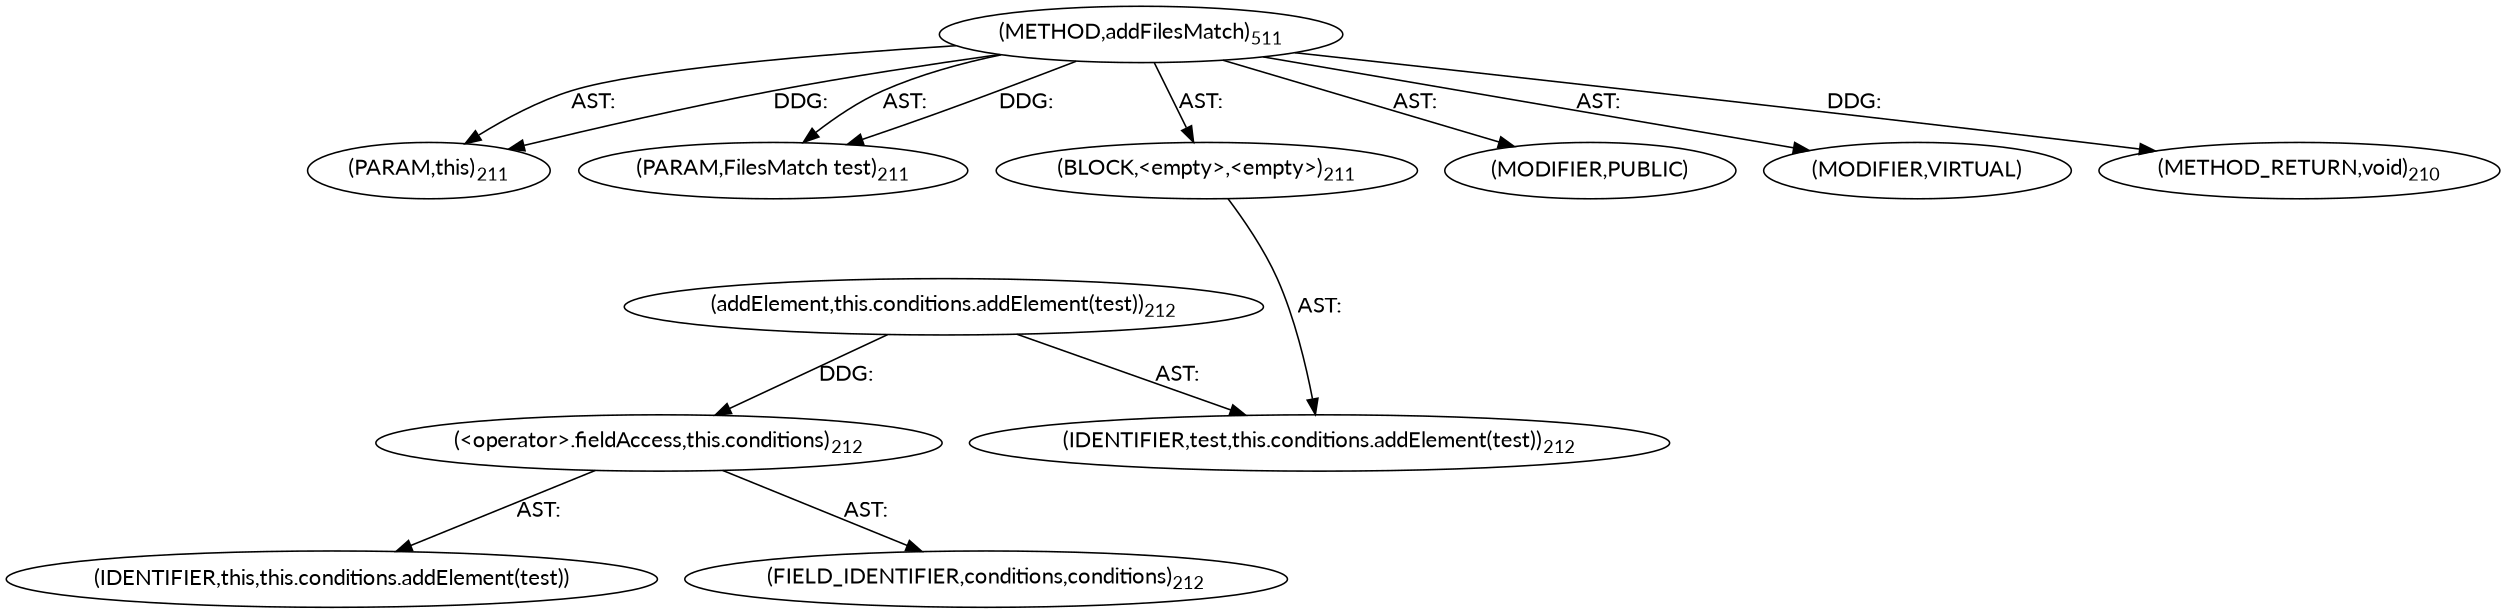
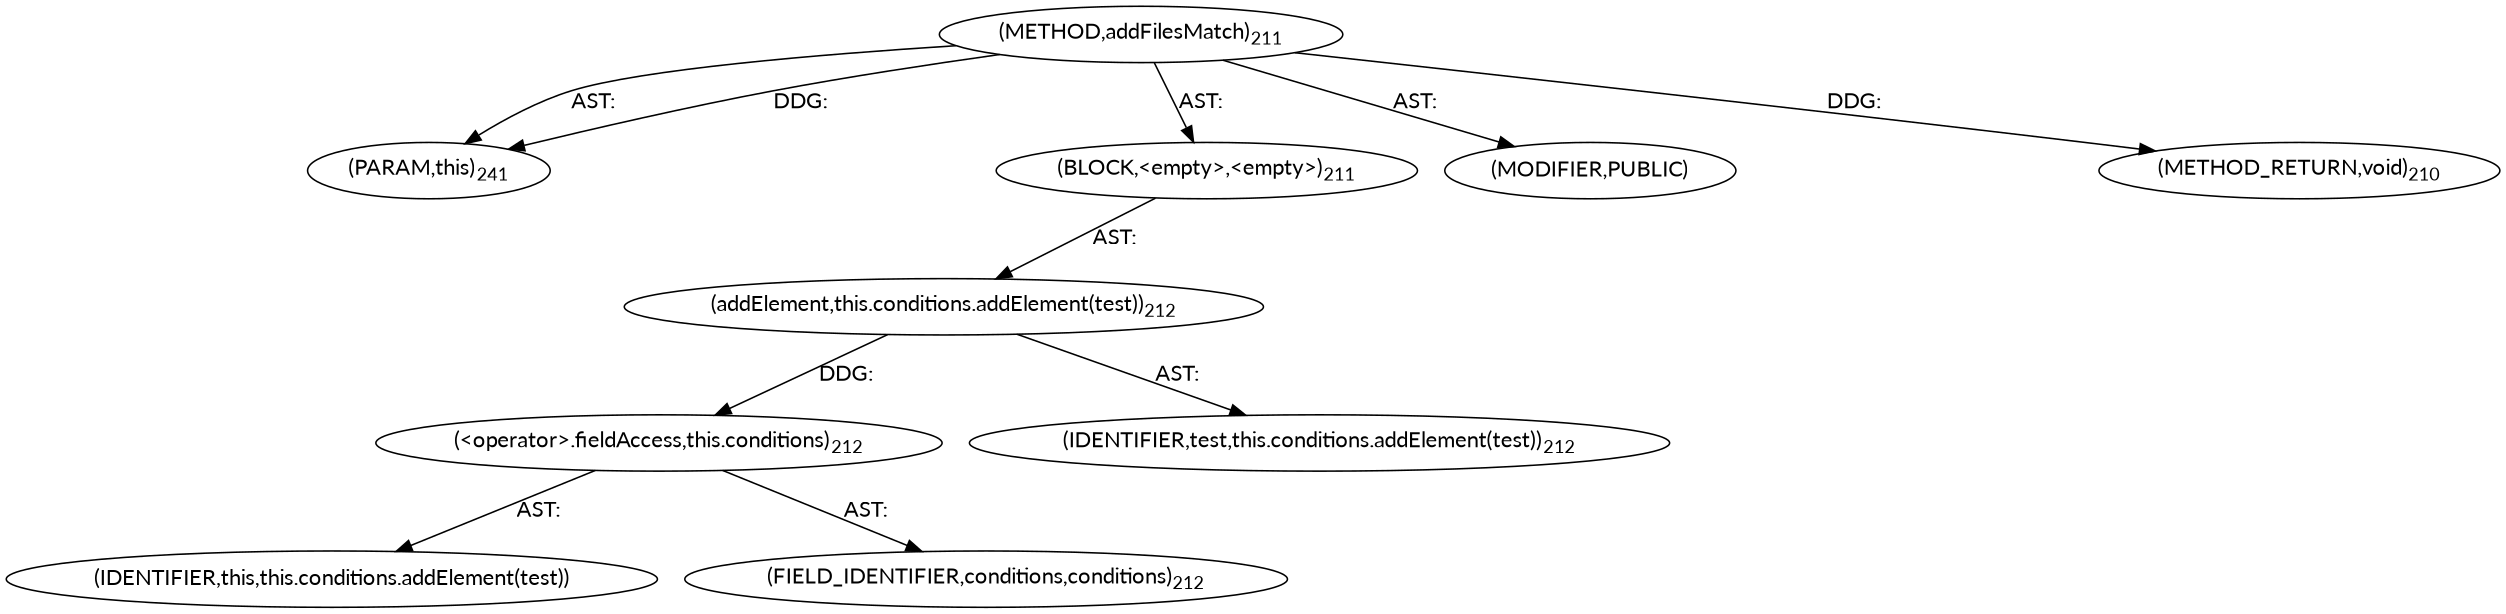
node "(METHOD,addFilesMatch)": text "511" -> "211"
node "(PARAM,this)": text "211" -> "241"
node "(PARAM,FilesMatch test)": removed
node "(MODIFIER,VIRTUAL)": removed
edge "(BLOCK,<empty>,<empty>)" -> "(IDENTIFIER,test,this.conditions.addElement(test))": now "(BLOCK,<empty>,<empty>)" -> "(addElement,this.conditions.addElement(test))"
